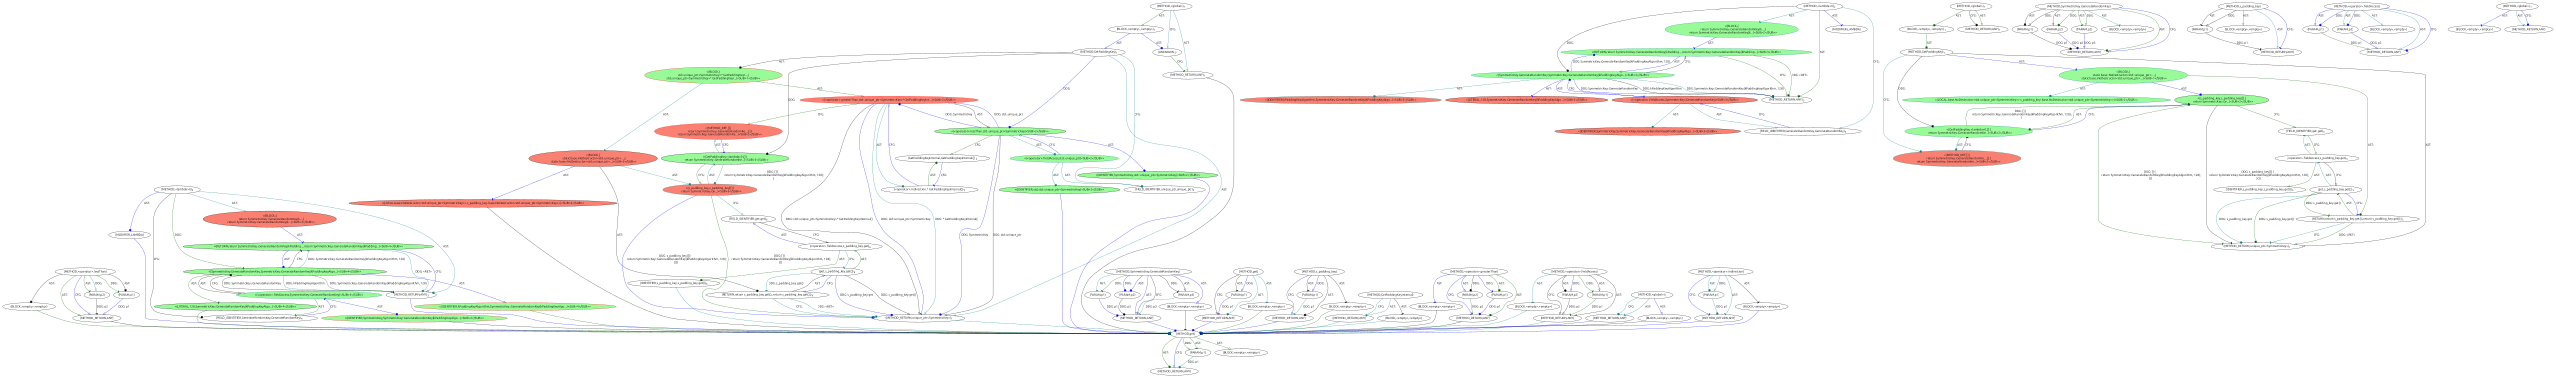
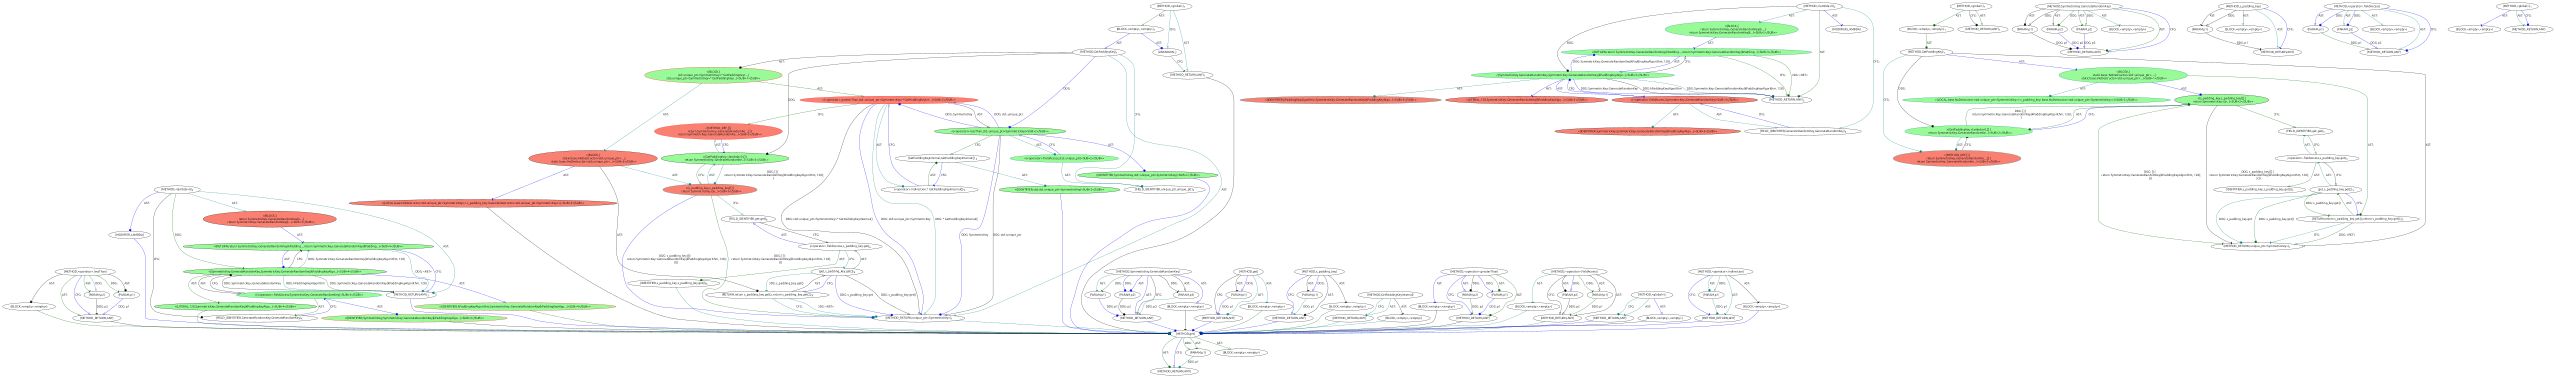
edge "<(<operator>.fieldAccess,std::unique_ptr)<SUB>2</SUB>>" -> "<(IDENTIFIER,std,std::unique_ptr<SymmetricKey)<SUB>2</SUB>>": now "(GetPaddingKeyInternal,GetPaddingKeyInternal())" -> "<(IDENTIFIER,std,std::unique_ptr<SymmetricKey)<SUB>2</SUB>>"
